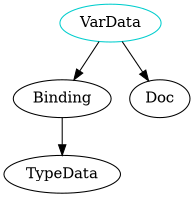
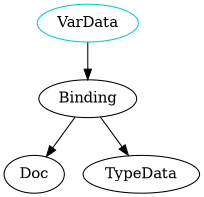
edge "VarData" -> "Doc": now "Binding" -> "Doc"
